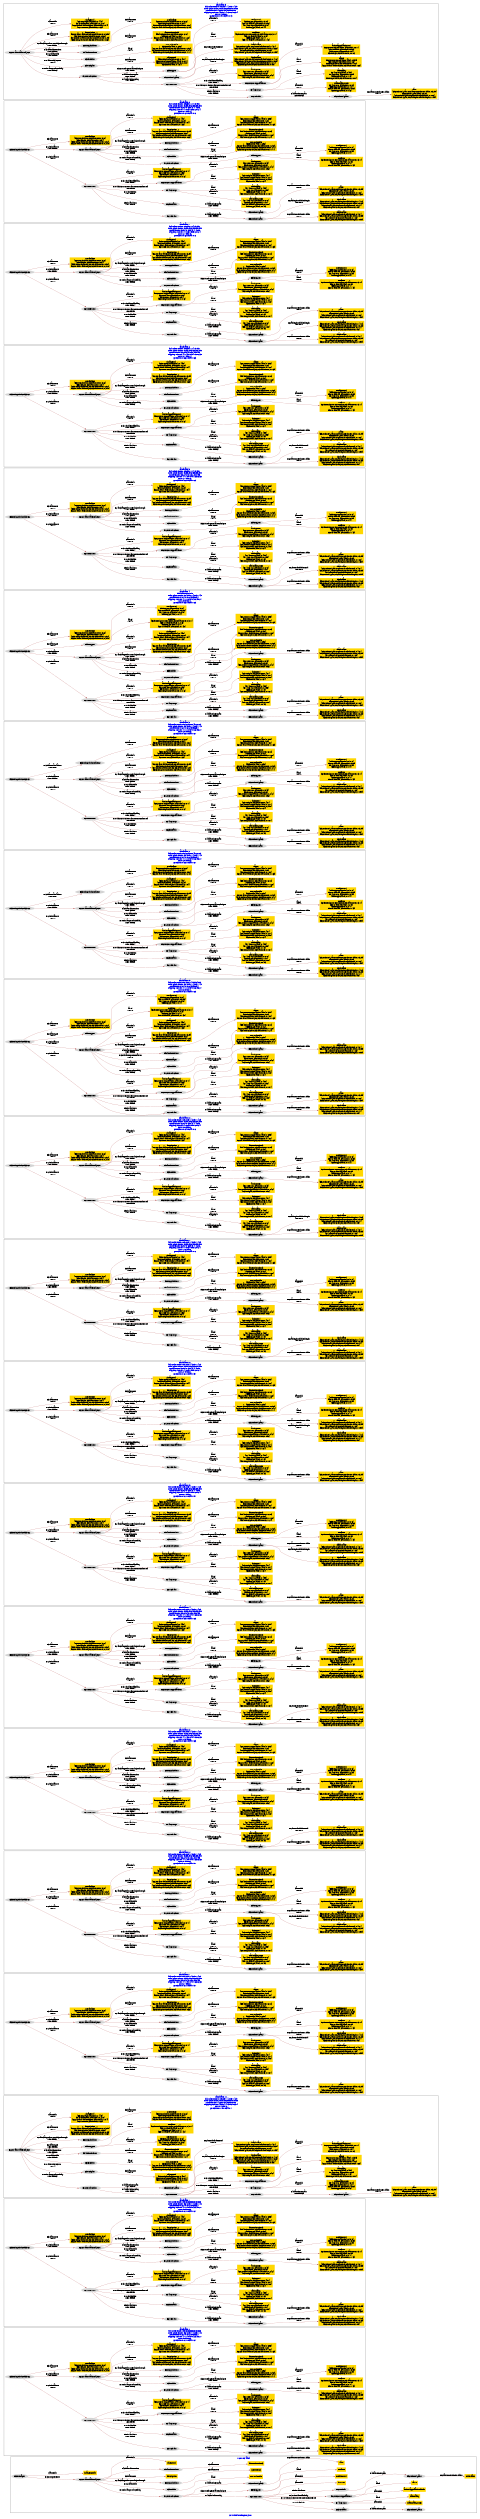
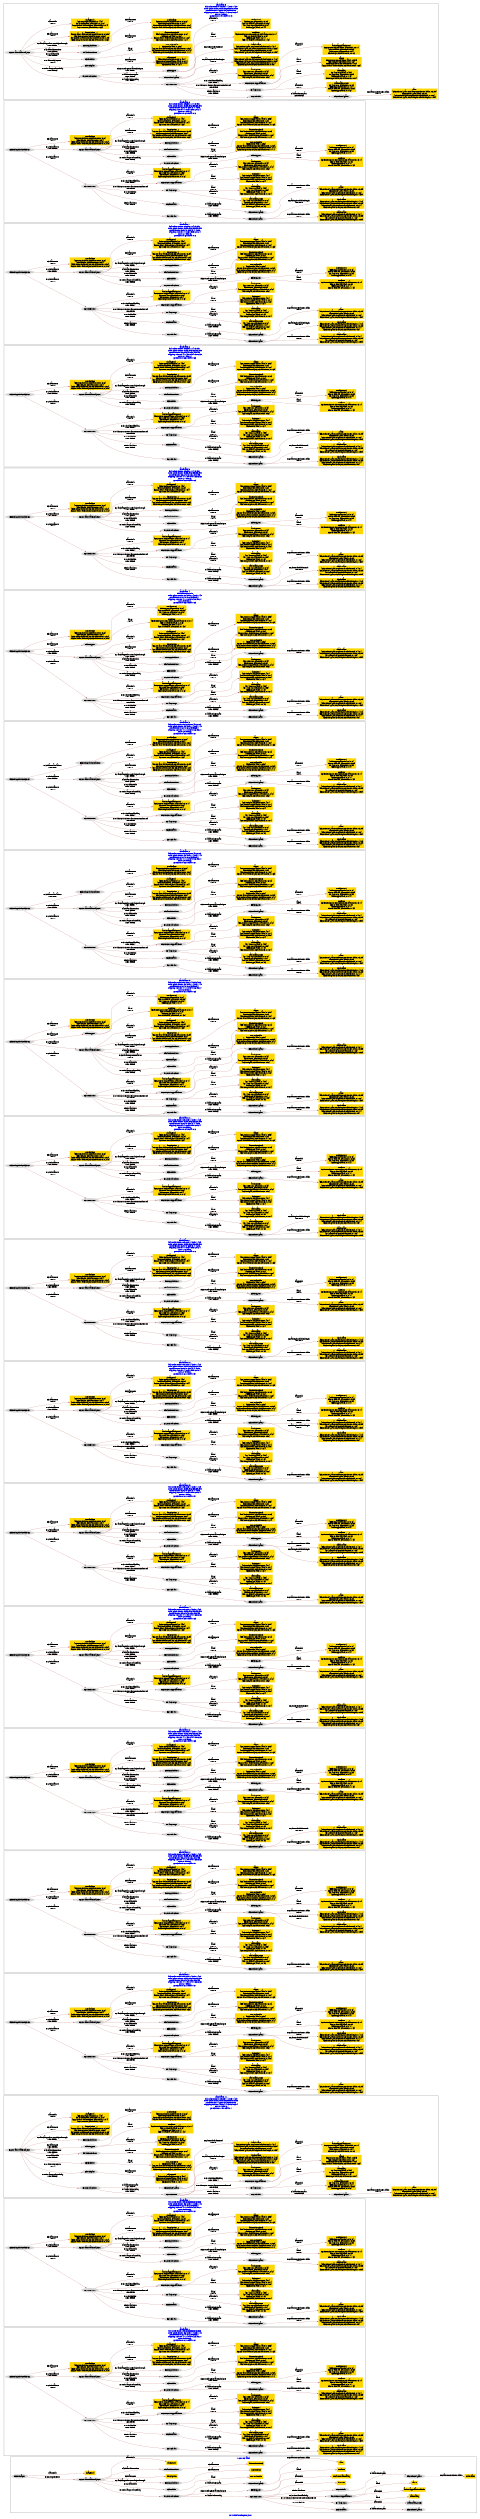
node "image_credit": label "image_credit" -> "image_url"
node "medium_uri": label "medium_uri" -> "medium_nationality"
node "Nationality_URI": fillcolor gold -> lightgray
